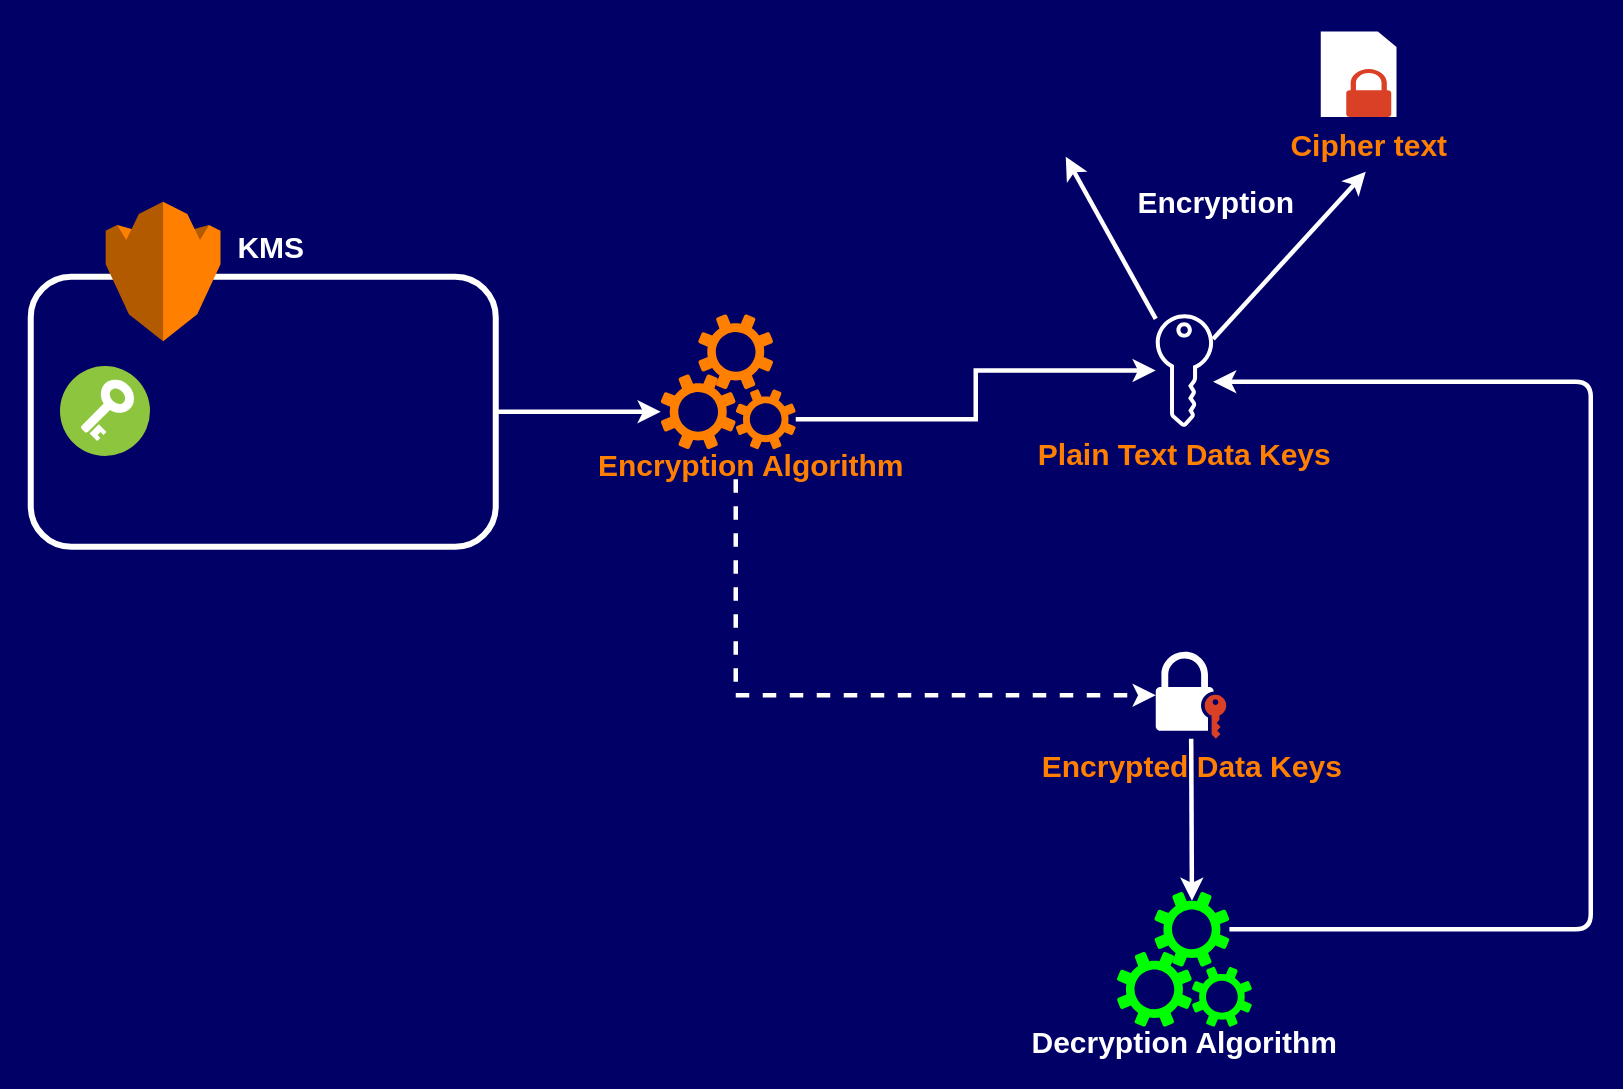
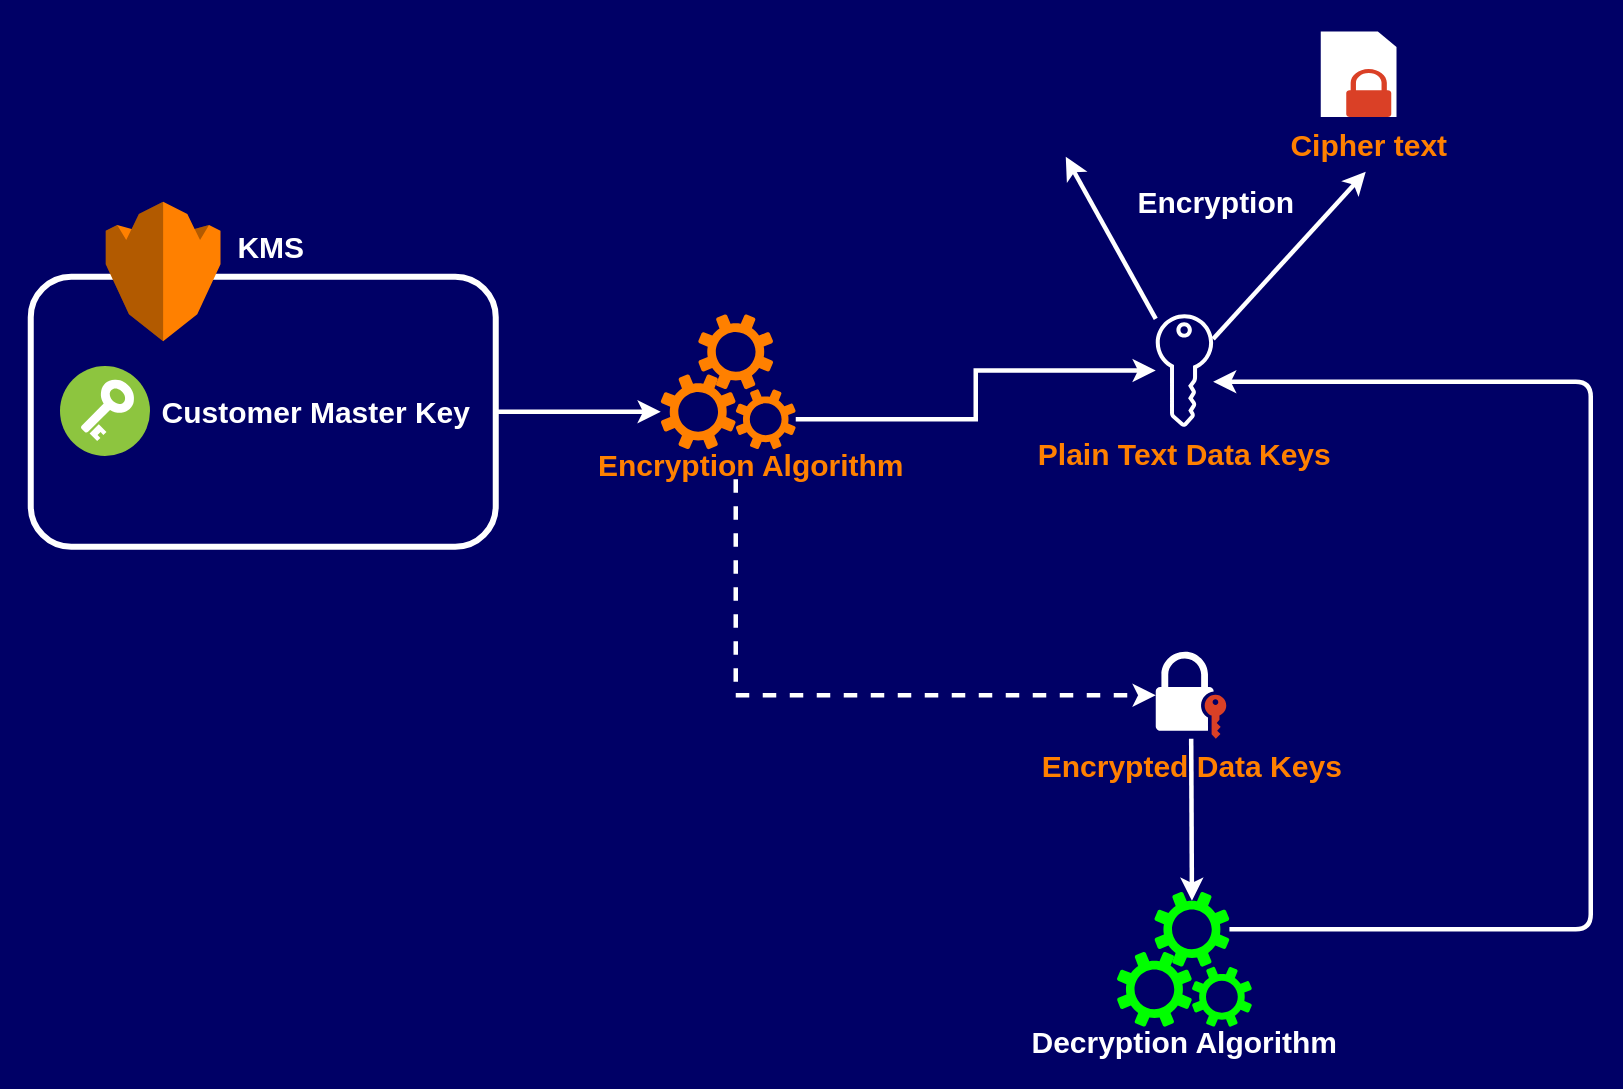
node "Customer Master Key": added
